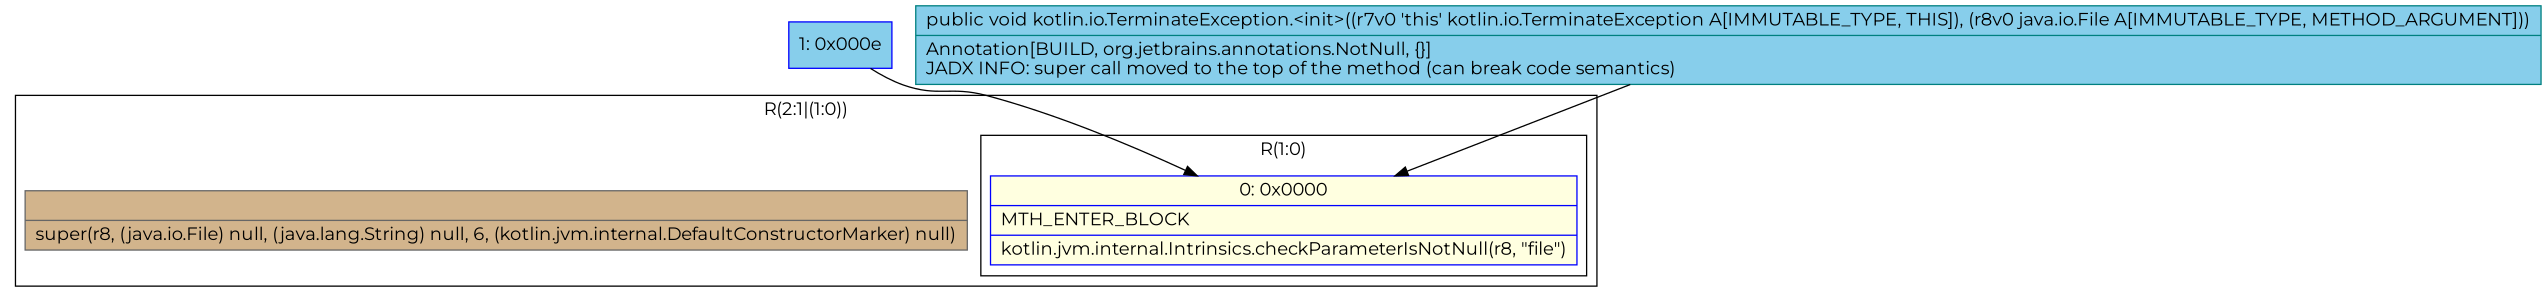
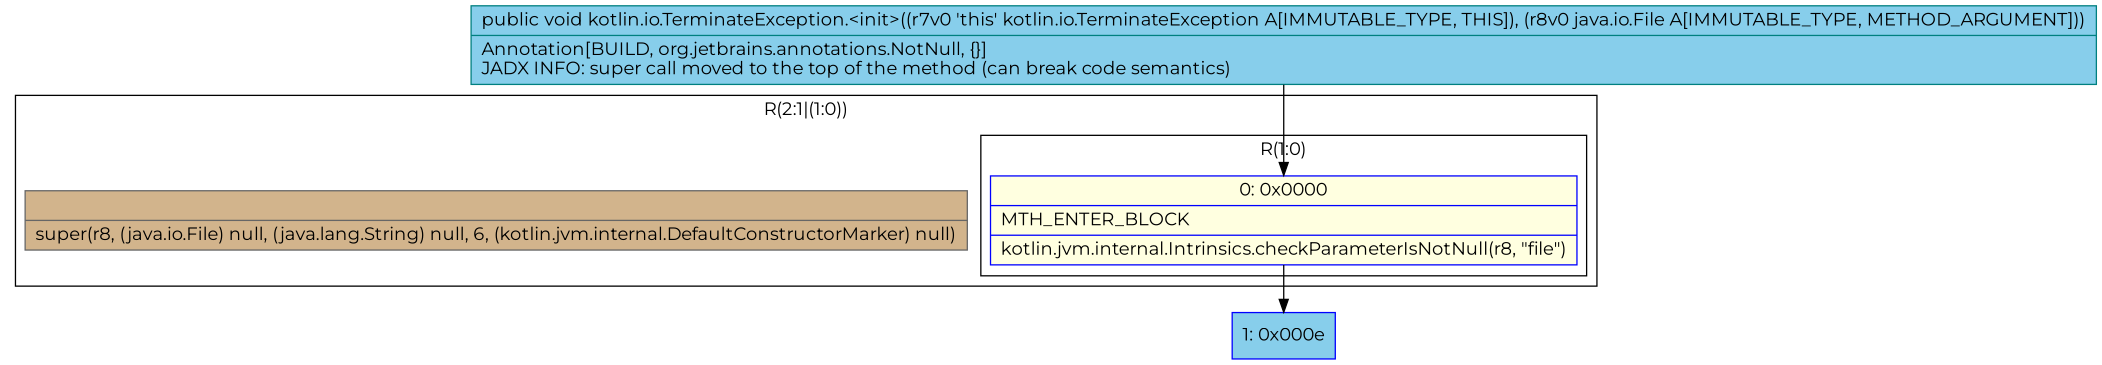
edge "1: 0x000e" -> "0: 0x0000": reversed
